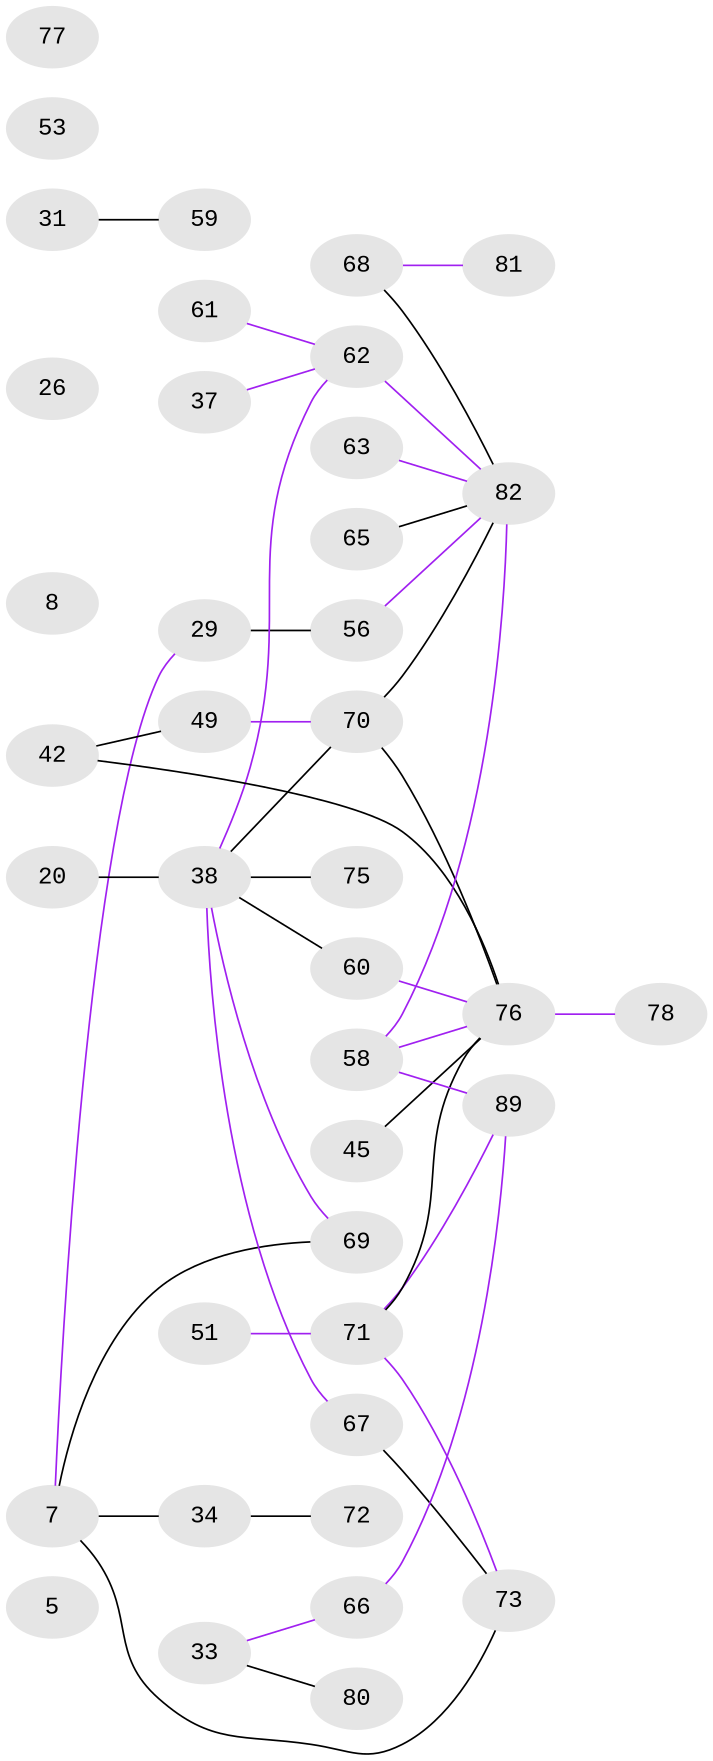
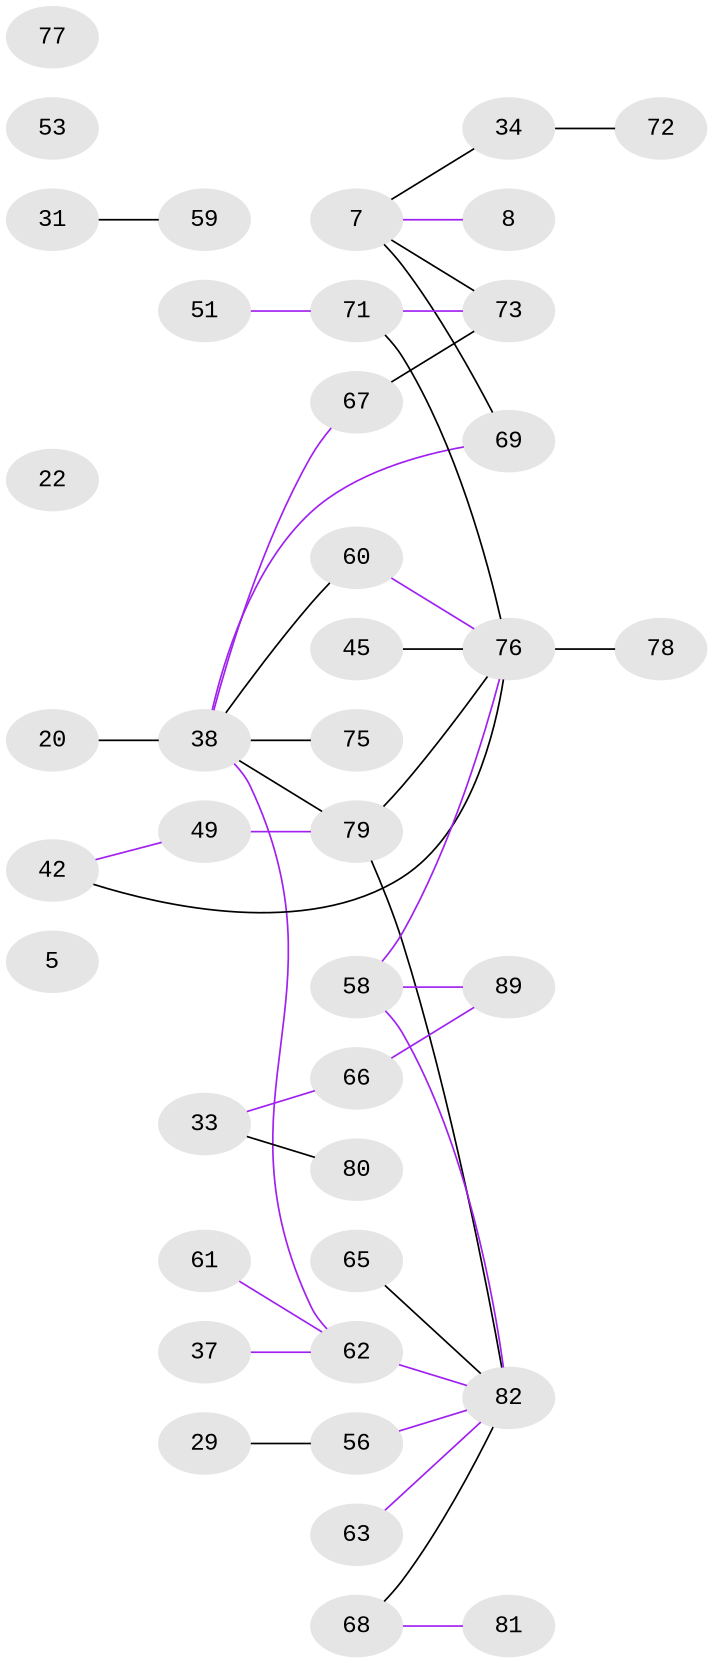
node "26": label "26" -> "22"
node "70": label "70" -> "79"
edge "49" -- "42": color black -> purple
edge "76" -- "78": color purple -> black
edge "29" -- "7": now "8" -- "7"
edge "89" -- "71": removed
